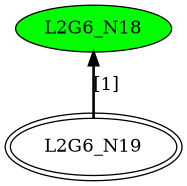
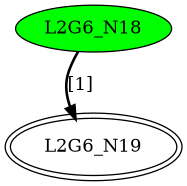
edge "L2G6_N19" -> "L2G6_N18": reversed
